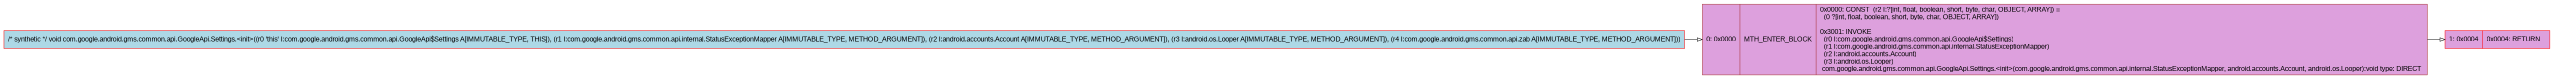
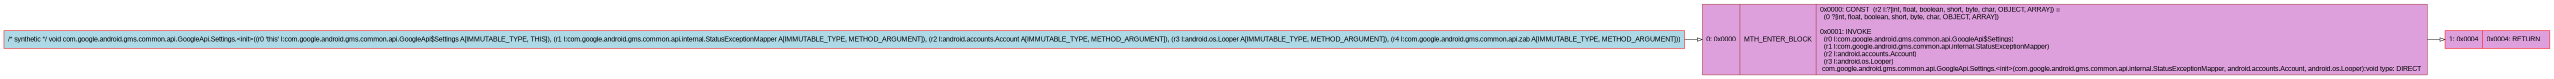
node "0: 0x0000": text "0x3001: INVOKE" -> "0x0001: INVOKE"
